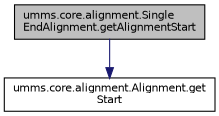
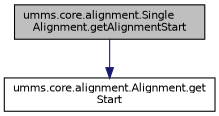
node "umms.core.alignment.Single EndAlignment.getAlignmentStart": label "umms.core.alignment.Single EndAlignment.getAlignmentStart" -> "umms.core.alignment.Single Alignment.getAlignmentStart"
